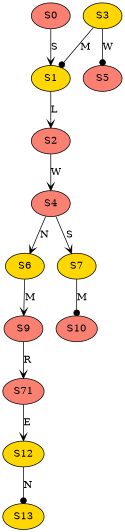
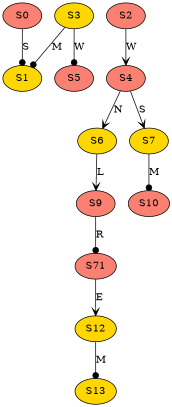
edge "S0" -> "S1": arrowhead vee -> dot
edge "S1" -> "S2": removed, label "L"
edge "S6" -> "S9": label "M" -> "L"
edge "S9" -> "S71": arrowhead vee -> dot
edge "S12" -> "S13": label "N" -> "M"
